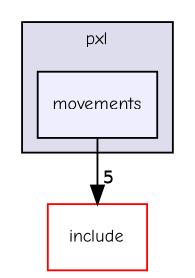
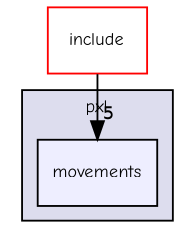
edge "movements" -> "include": reversed
